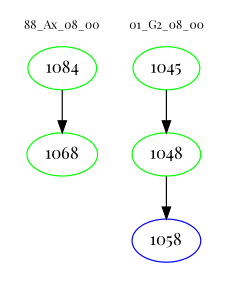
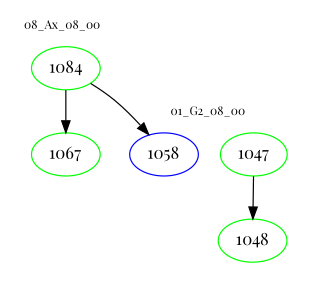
cluster "88_Ax_08_00": label "88_Ax_08_00" -> "08_Ax_08_00"
node "1045": label "1045" -> "1047"
node "1068": label "1068" -> "1067"
edge "1048" -> "1058": now "1084" -> "1058"
